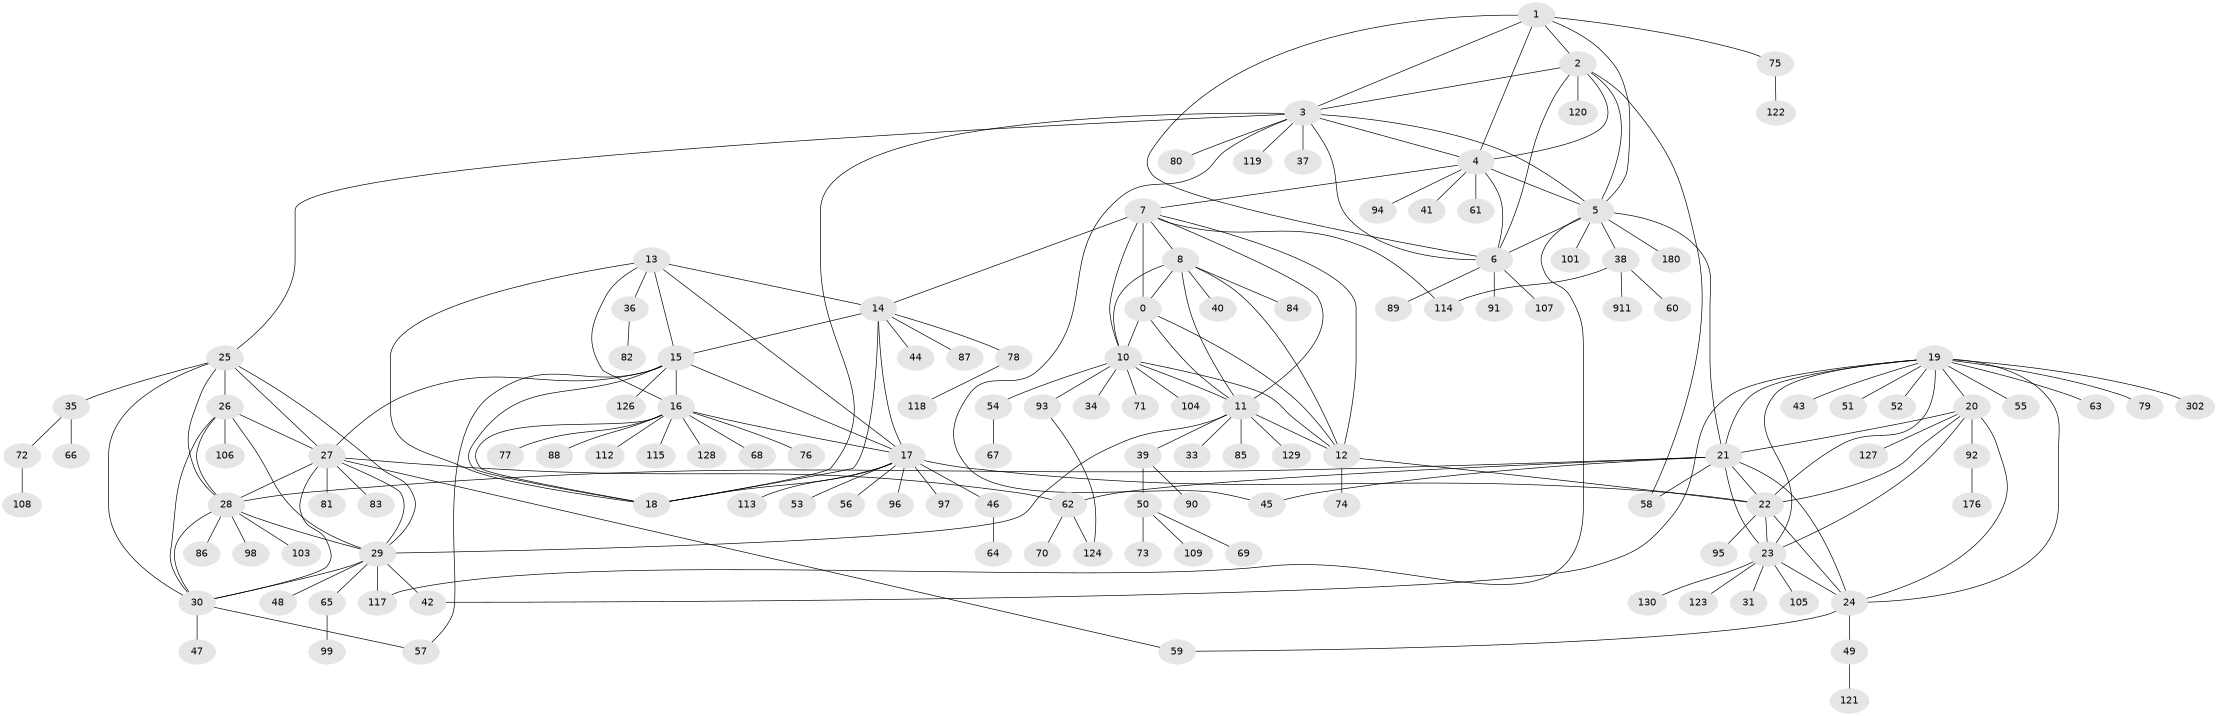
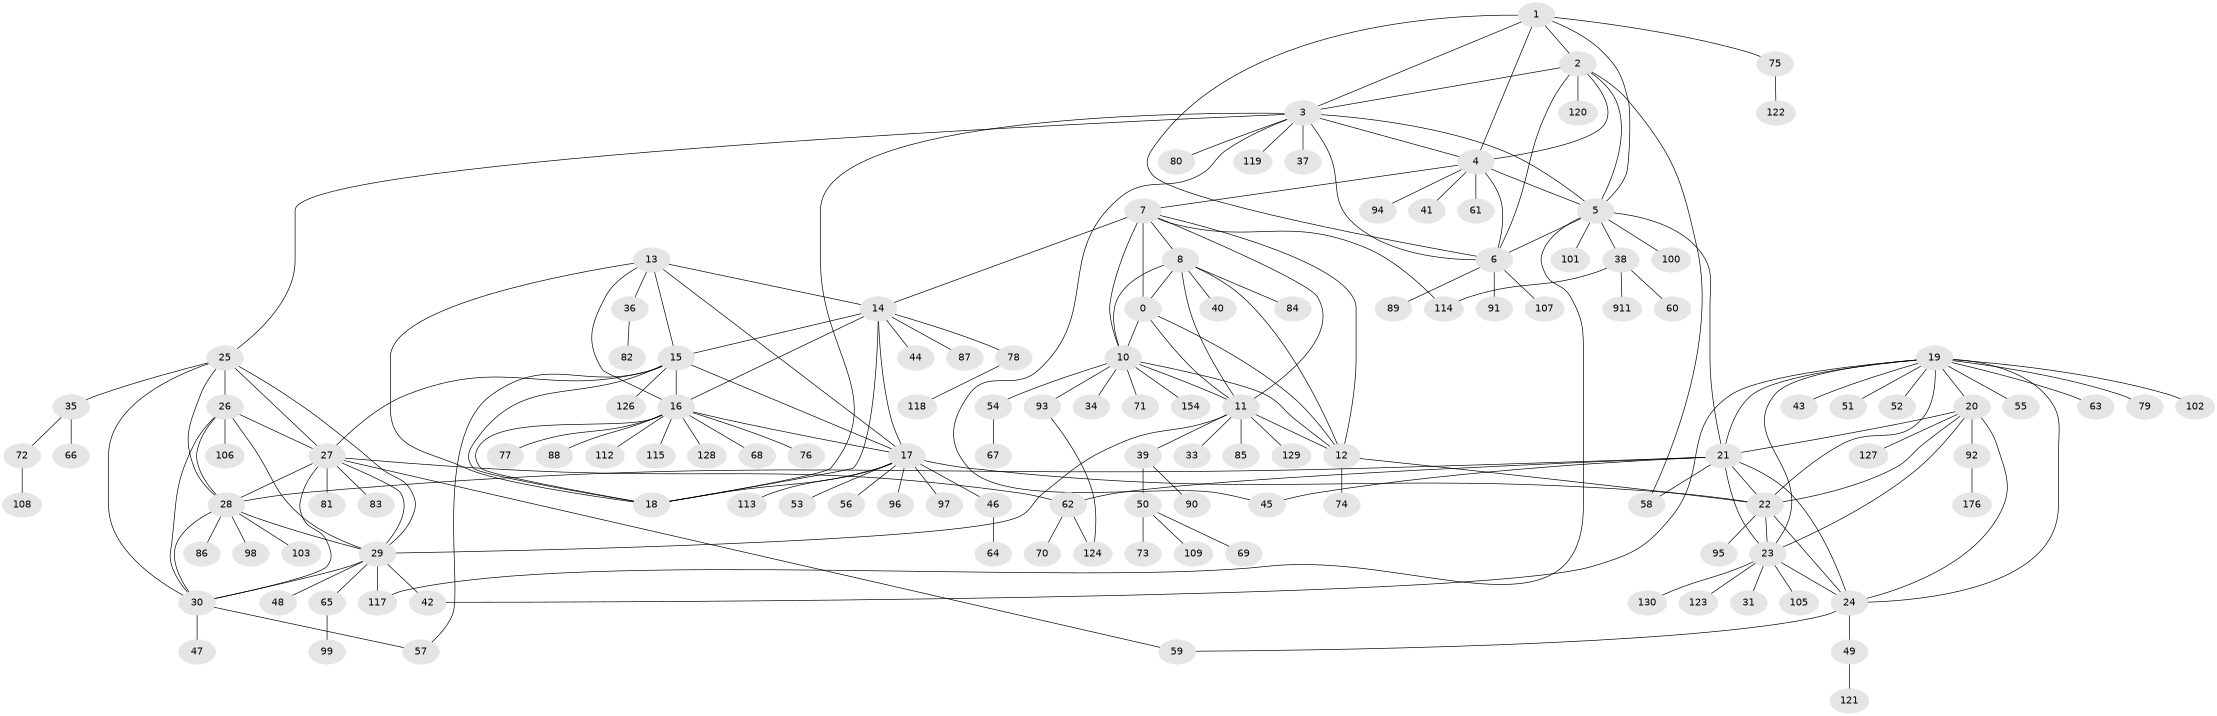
node "180": label "180" -> "100"
edge "14" -- "16": added
node "104": label "104" -> "154"
node "302": label "302" -> "102"
